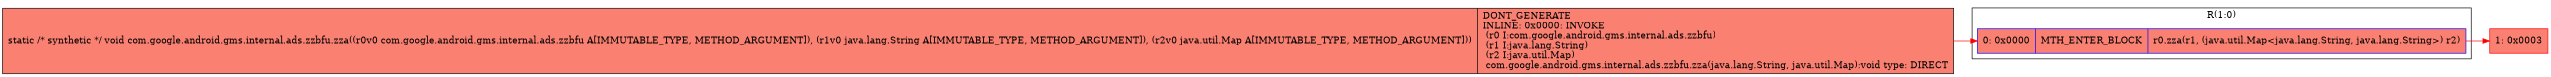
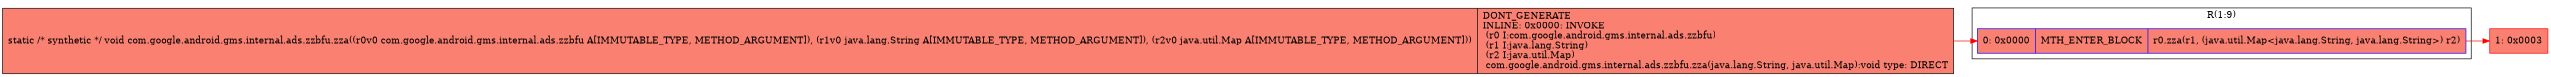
cluster "R(1:0)": label "R(1:0)" -> "R(1:9)"
